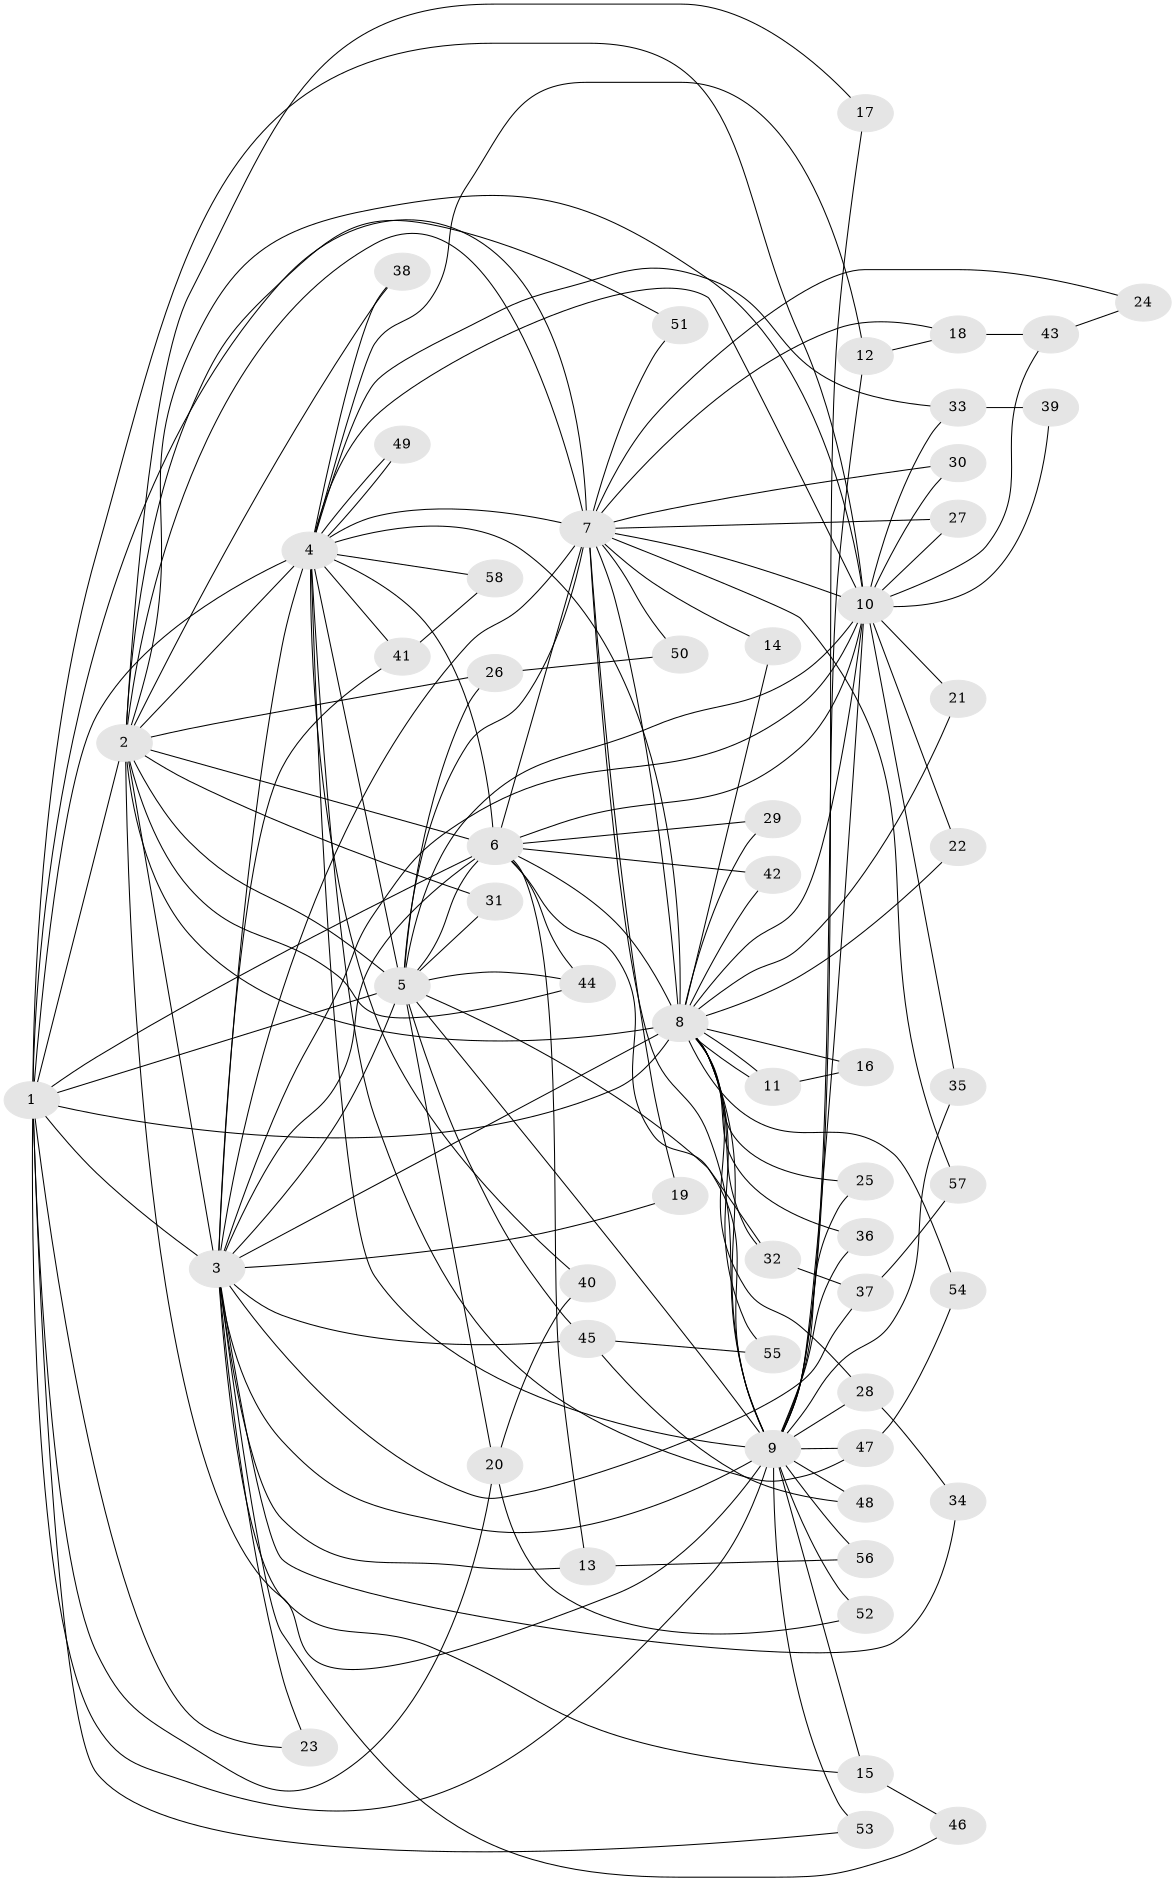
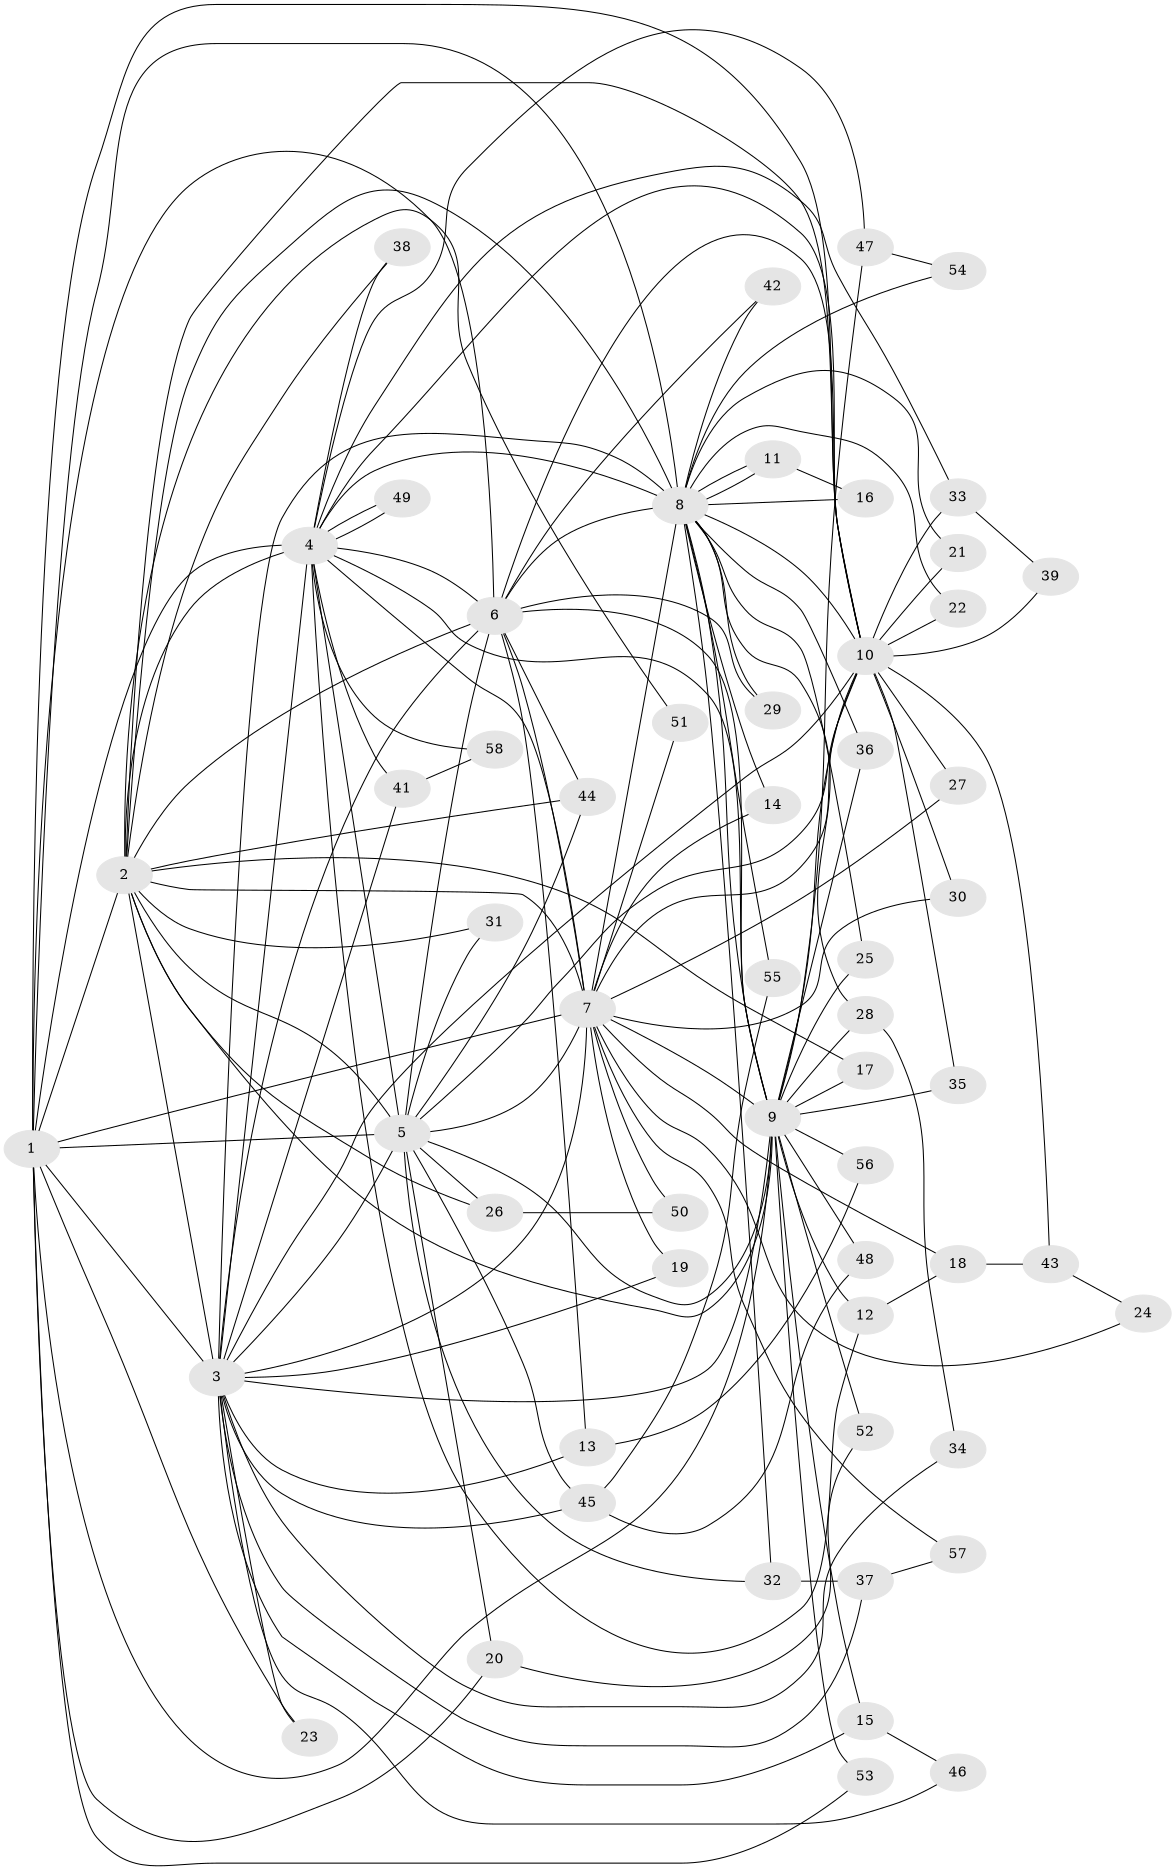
node "40": removed
